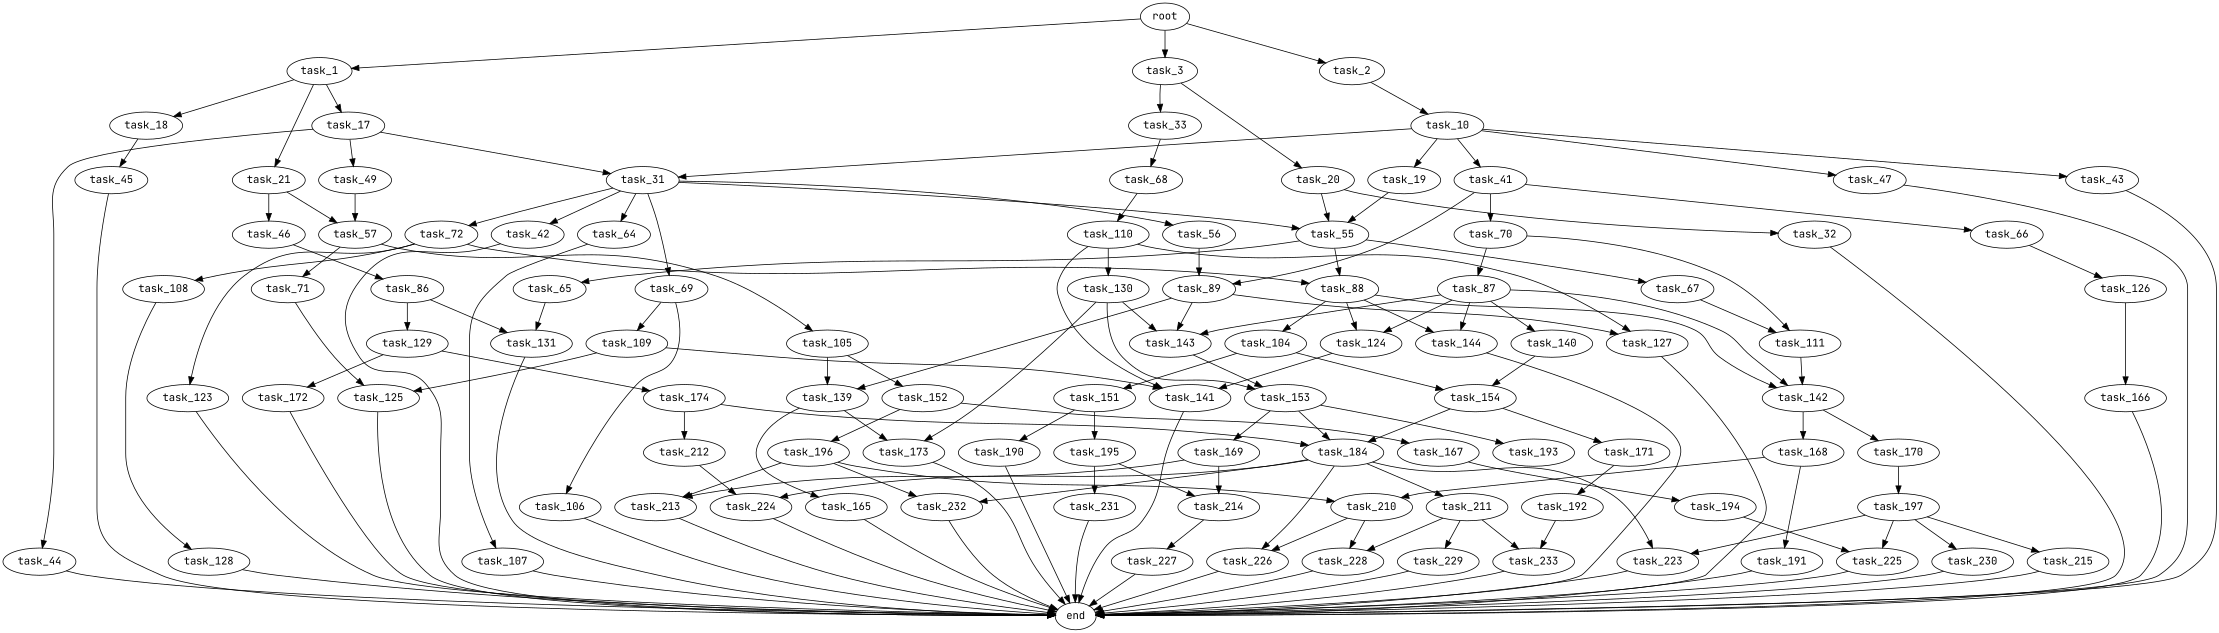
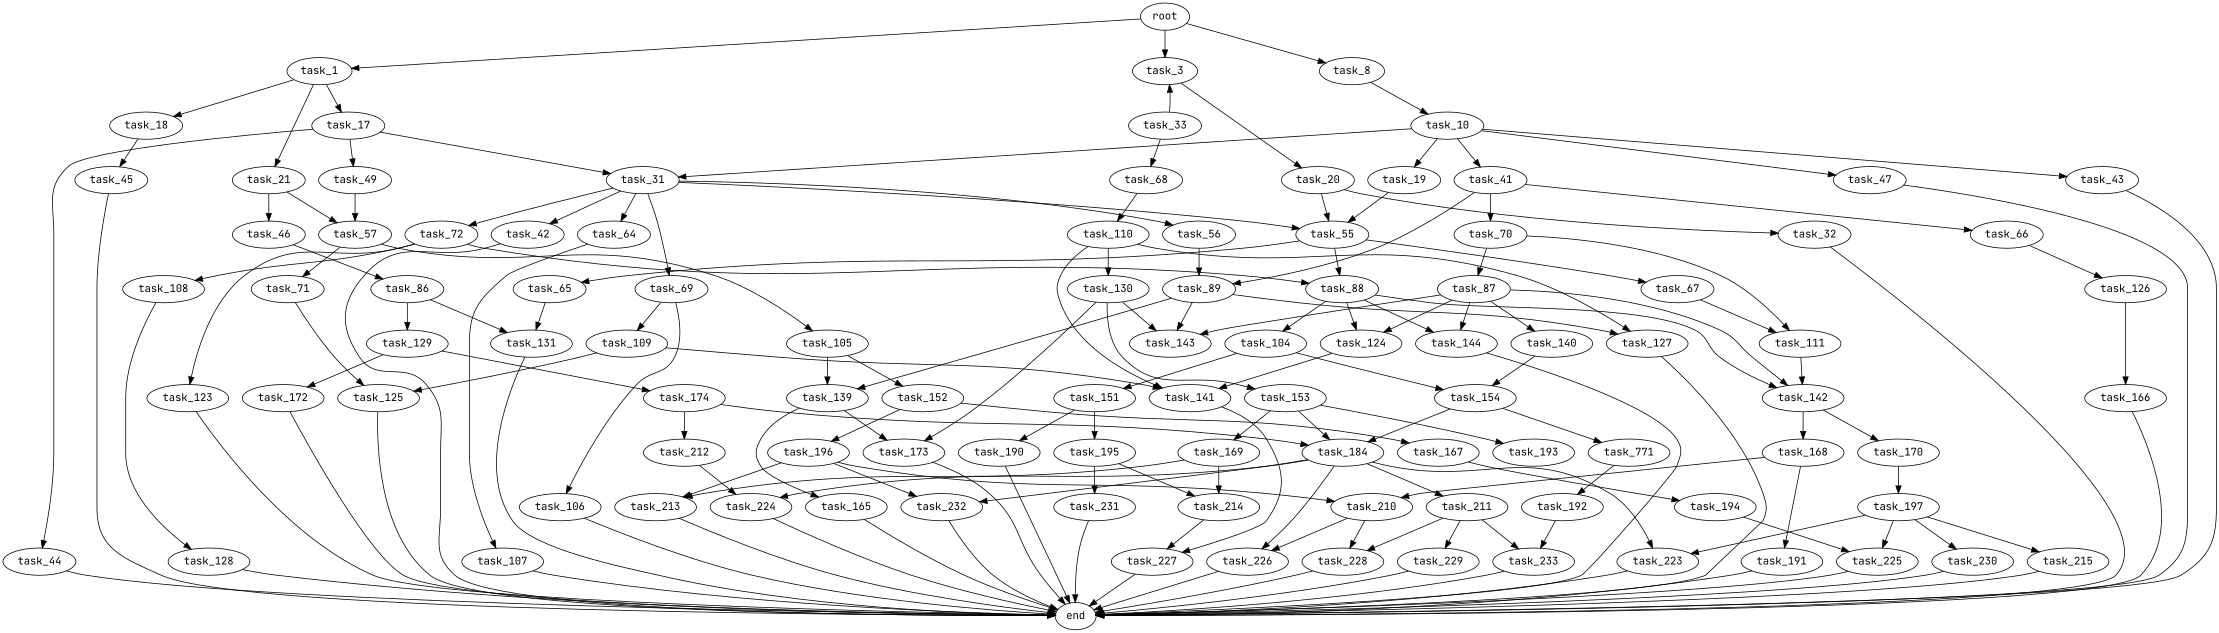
node "task_2": label "task_2" -> "task_8"
edge "task_3" -> "task_33": reversed
edge "task_143" -> "task_153": removed
node "task_171": label "task_171" -> "task_771"
edge "task_141" -> "end": now "task_141" -> "task_227"
